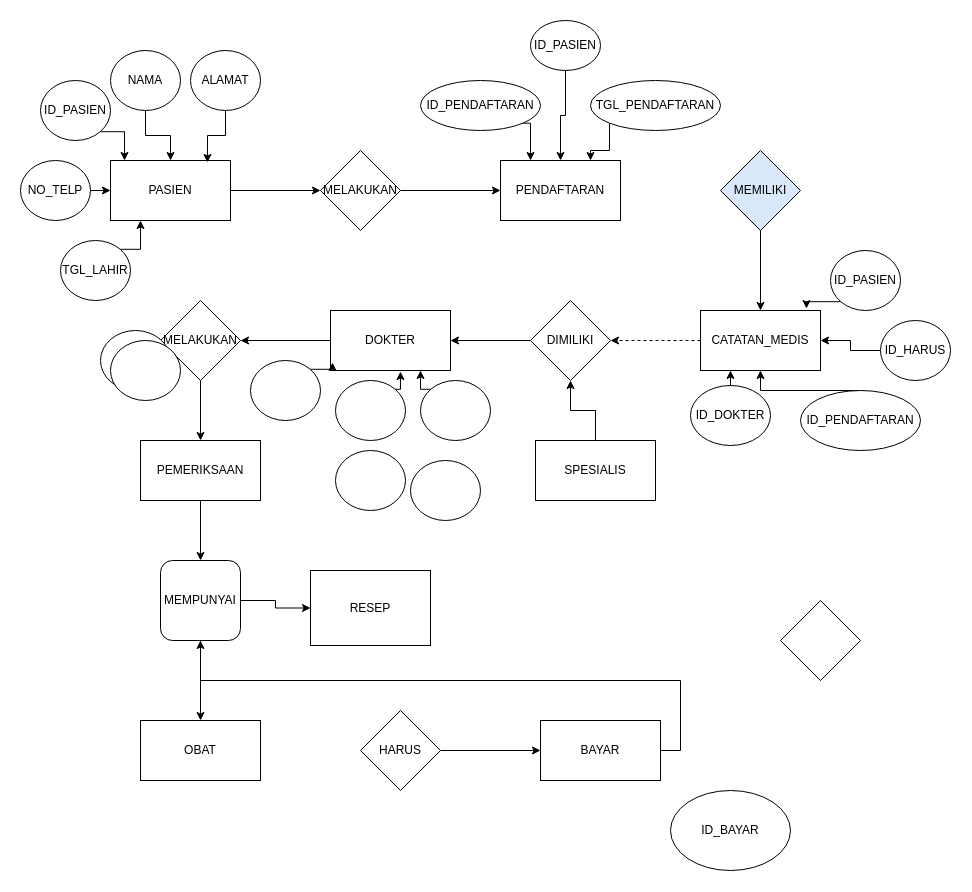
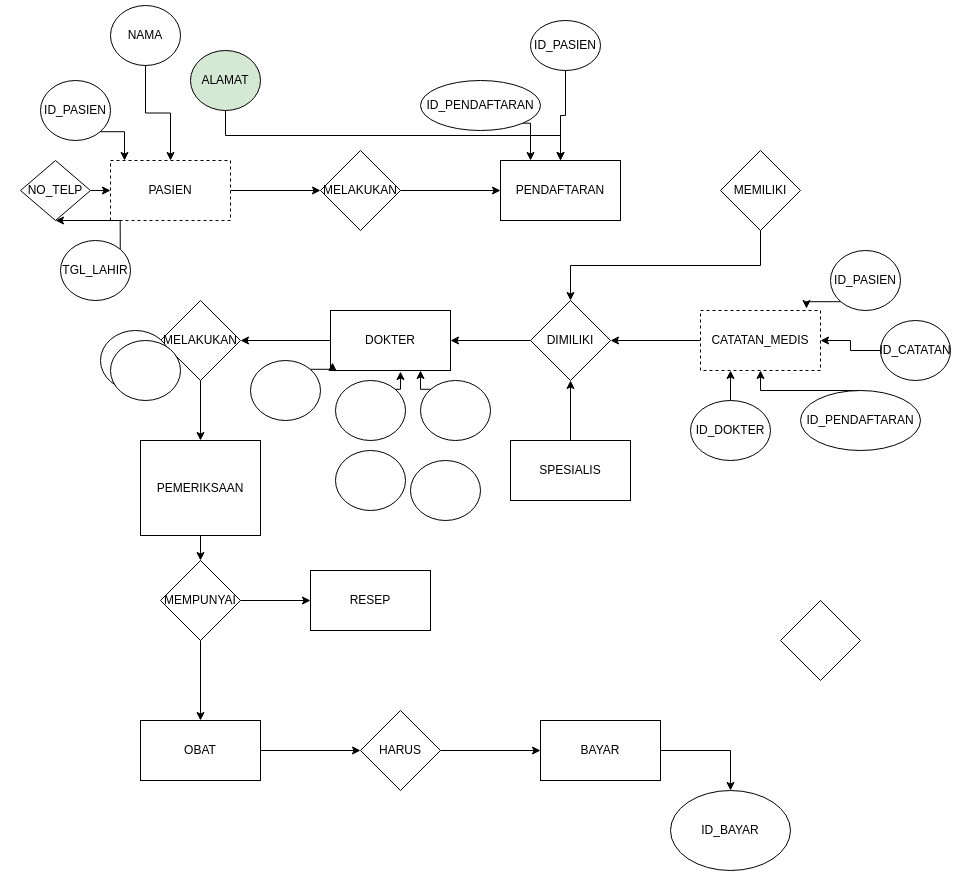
node "NAMA": moved (146, 81) -> (146, 36)
node "ALAMAT": fillcolor #ffffff -> #d5e8d4
node "TGL_PENDAFTARAN": removed
edge "ALAMAT" -> "PASIEN": now "ALAMAT" -> "PENDAFTARAN"
edge "TGL_PENDAFTARAN" -> "PENDAFTARAN": removed
node "NO_TELP": shape ellipse -> diamond
node "PASIEN": style solid -> dashed
node "MEMILIKI": fillcolor #dae8fc -> #ffffff
edge "TGL_LAHIR" -> "PASIEN": now "TGL_LAHIR" -> "NO_TELP"
edge "MEMILIKI" -> "CATATAN_MEDIS": now "MEMILIKI" -> "DIMILIKI"
edge "CATATAN_MEDIS" -> "DIMILIKI": style dashed -> solid
node "CATATAN_MEDIS": style solid -> dashed
node "ID_HARUS": label "ID_HARUS" -> "ID_CATATAN"
node "ID_DOKTER": moved (731, 416) -> (731, 431)
node "PEMERIKSAAN": size 120x60 -> 120x95
node "SPESIALIS": moved (596, 471) -> (571, 471)
node "MEMPUNYAI": shape rounded rectangle -> diamond
node "RESEP": size 120x75 -> 120x60
edge "BAYAR" -> "MEMPUNYAI": now "BAYAR" -> "ID_BAYAR"
edge "OBAT" -> "HARUS": added
